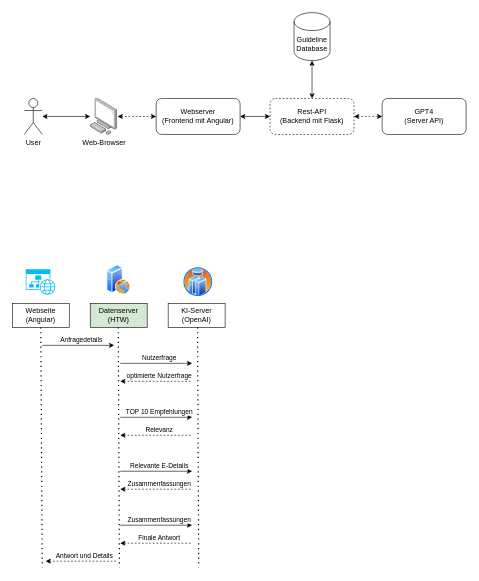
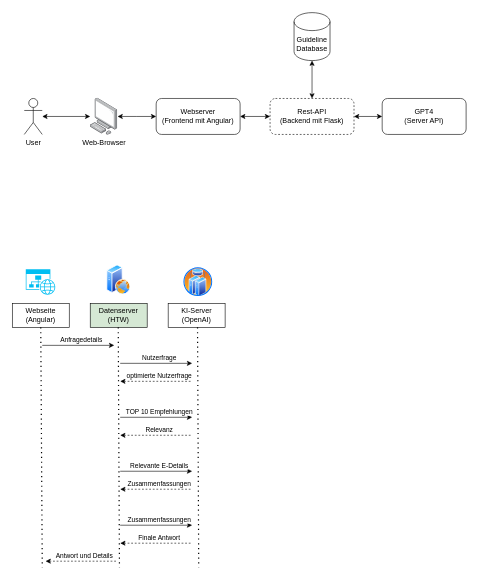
edge "Webserver (Frontend mit Angular)" -- "Web-Browser": style dashed -> solid
edge "Rest-API (Backend mit Flask)" -- "GPT4 (Server API)": style dashed -> solid
